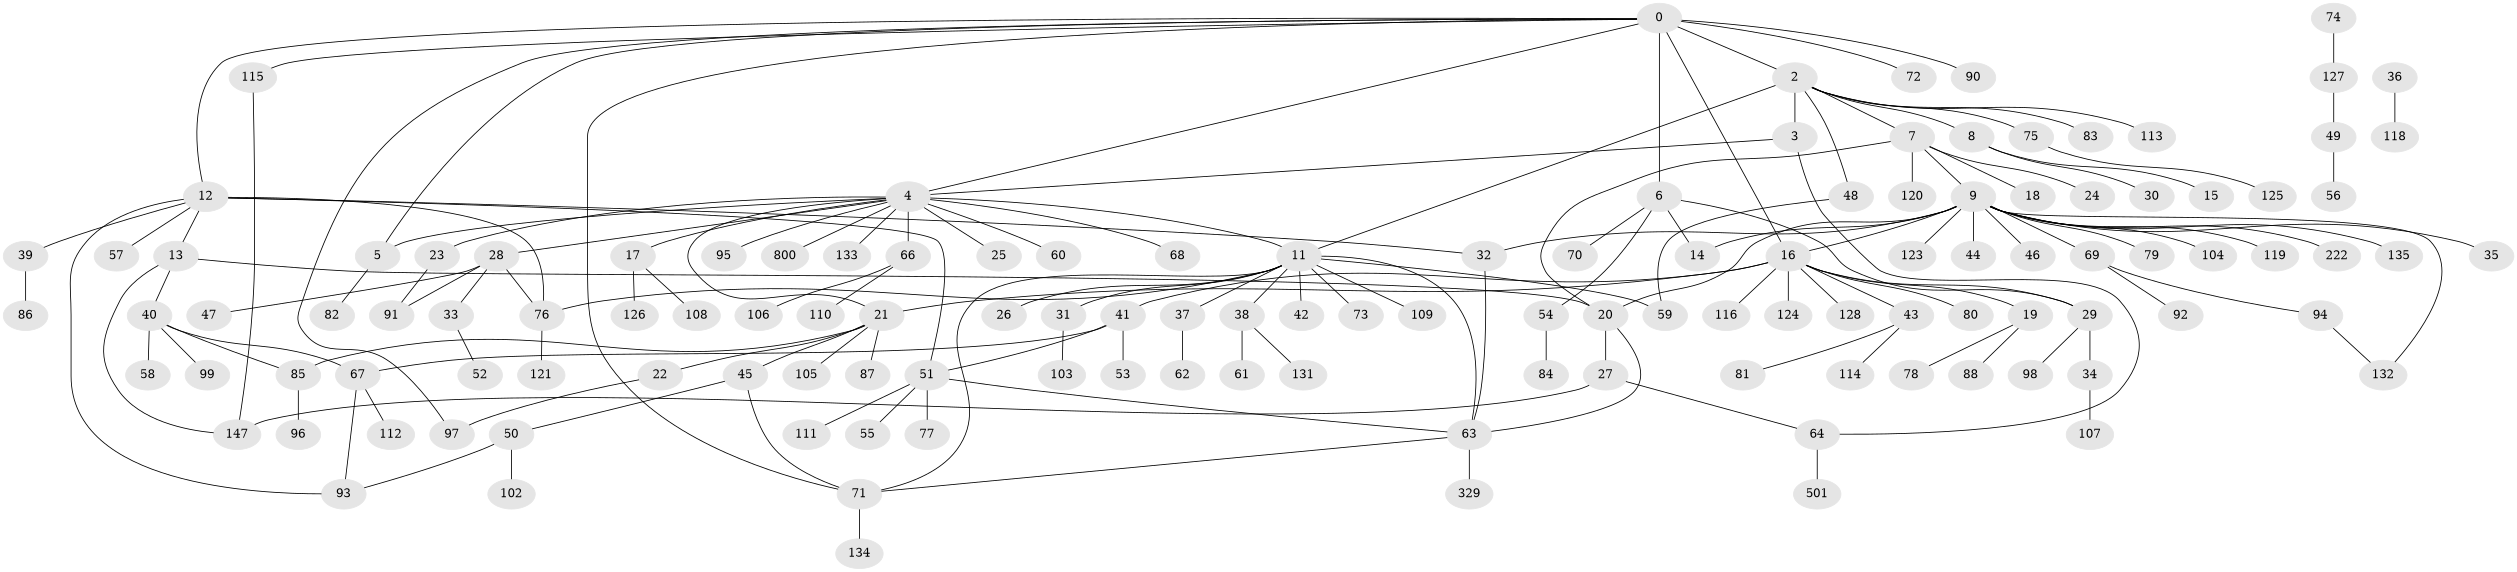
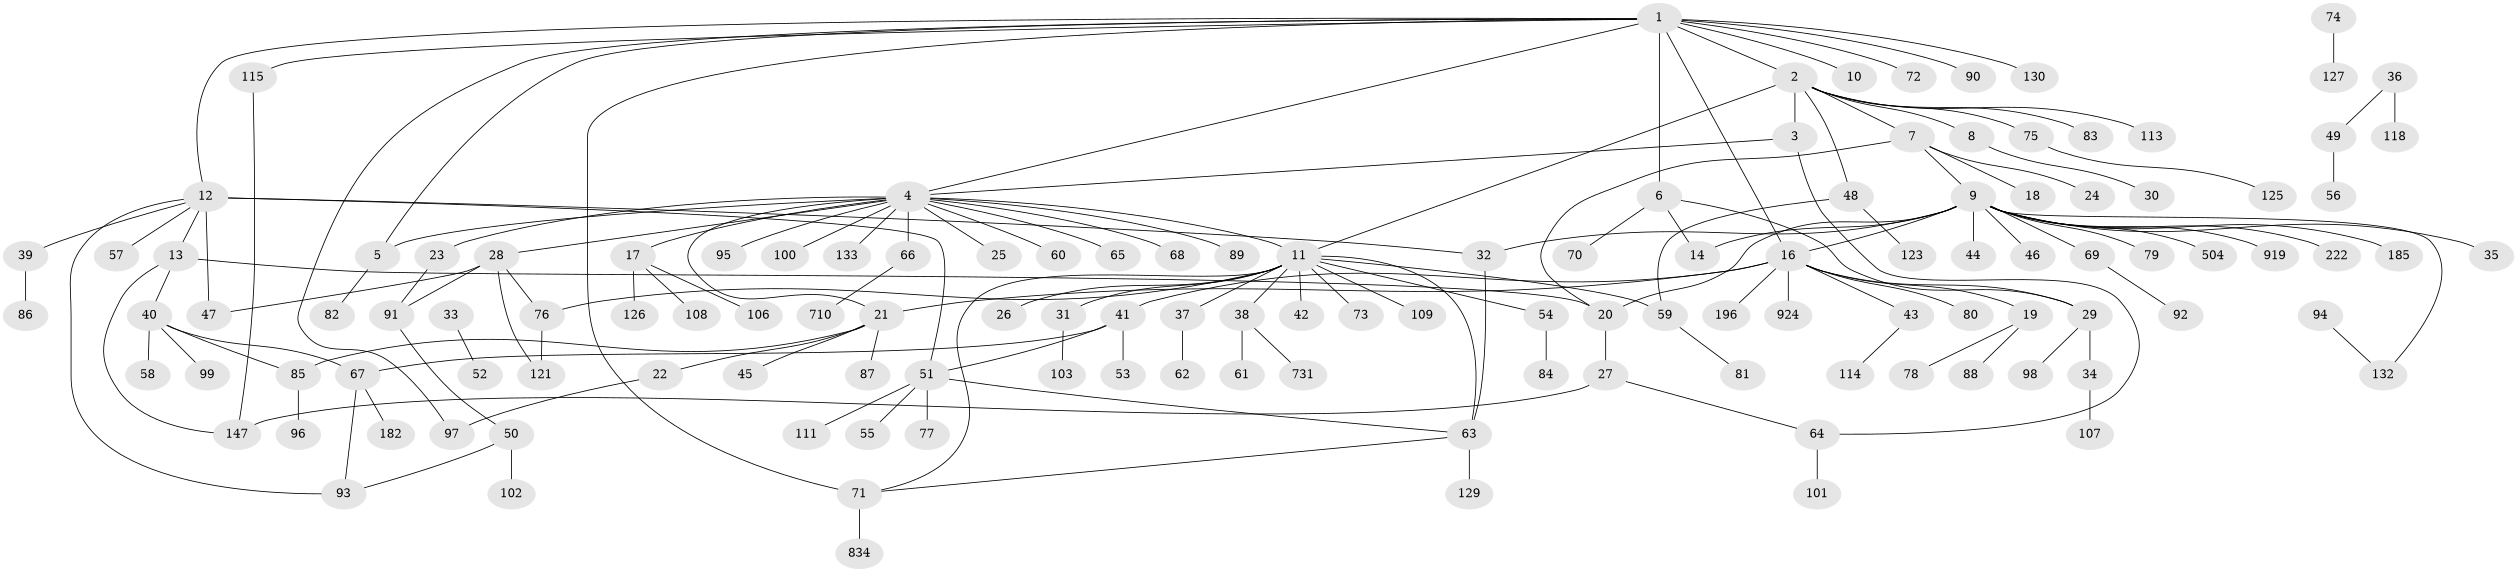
node "0": label "0" -> "1"
node "10": added
node "130": added
edge "127" -- "49": now "36" -- "49"
node "120": removed
node "15": removed
edge "12" -- "76": now "12" -- "47"
edge "9" -- "123": now "48" -- "123"
node "800": label "800" -> "100"
node "65": added
node "89": added
node "104": label "104" -> "504"
node "119": label "119" -> "919"
node "135": label "135" -> "185"
edge "6" -- "54": now "11" -- "54"
edge "66" -- "106": now "17" -- "106"
edge "28" -- "33": now "28" -- "121"
edge "69" -- "94": removed
node "110": label "110" -> "710"
node "116": label "116" -> "196"
node "124": label "124" -> "924"
node "128": removed
edge "43" -- "81": now "59" -- "81"
node "105": removed
node "131": label "131" -> "731"
edge "45" -- "50": now "91" -- "50"
edge "20" -- "63": removed
node "112": label "112" -> "182"
edge "45" -- "71": removed
node "329": label "329" -> "129"
node "501": label "501" -> "101"
node "134": label "134" -> "834"
